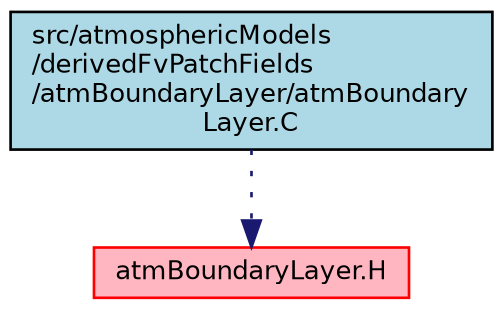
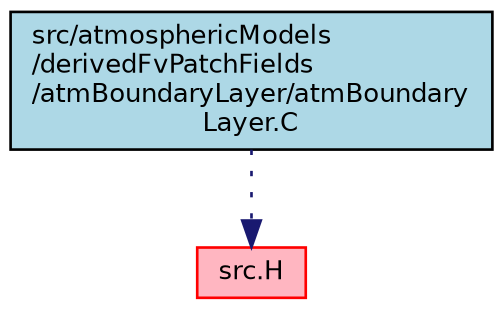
node "atmBoundaryLayer.H": label "atmBoundaryLayer.H" -> "src.H"
